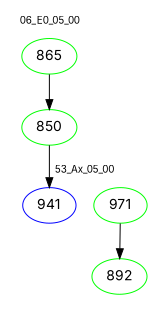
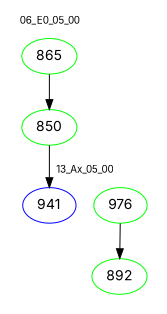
cluster "53_Ax_05_00": label "53_Ax_05_00" -> "13_Ax_05_00"
node "971": label "971" -> "976"
